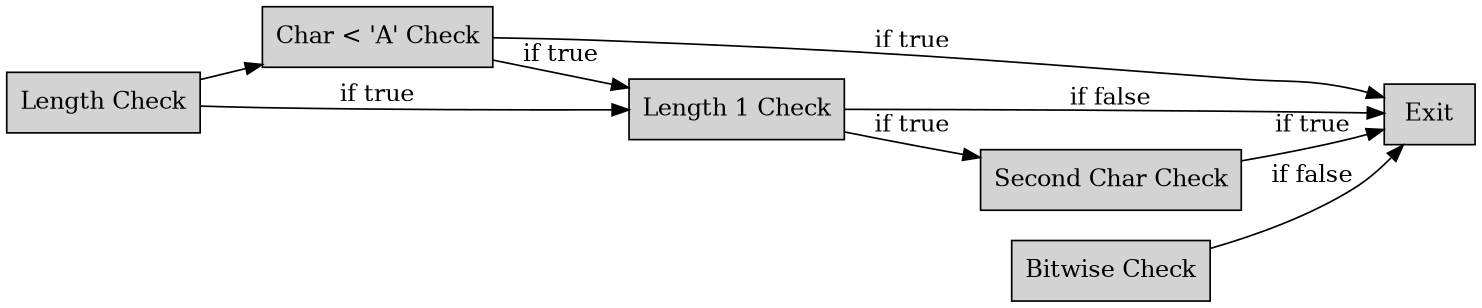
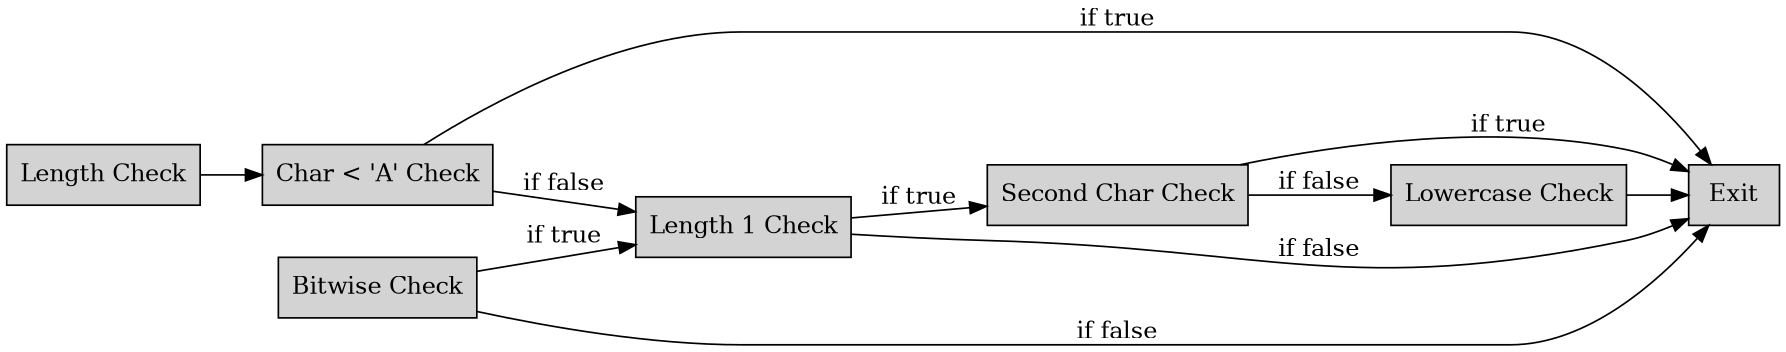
edge "Char < 'A' Check" -> "Length 1 Check": label "if true" -> "if false"
edge "Length Check" -> "Length 1 Check": now "Bitwise Check" -> "Length 1 Check"
node "Lowercase Check": added
